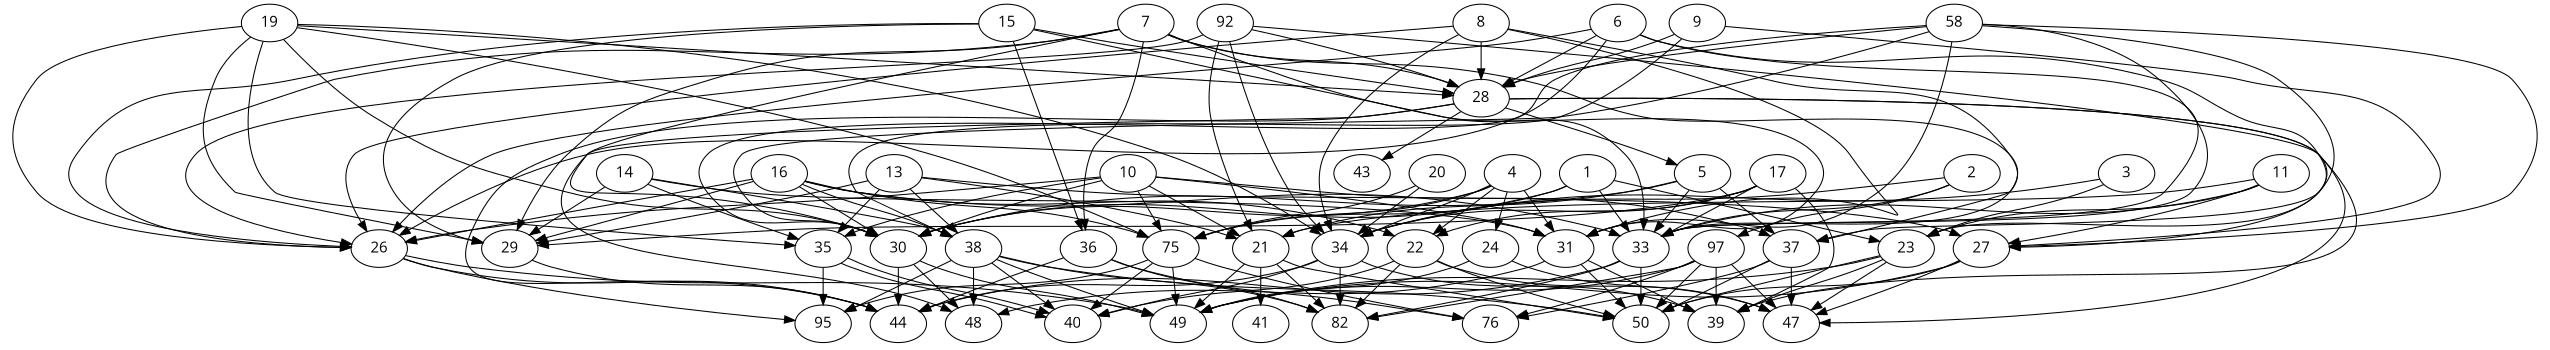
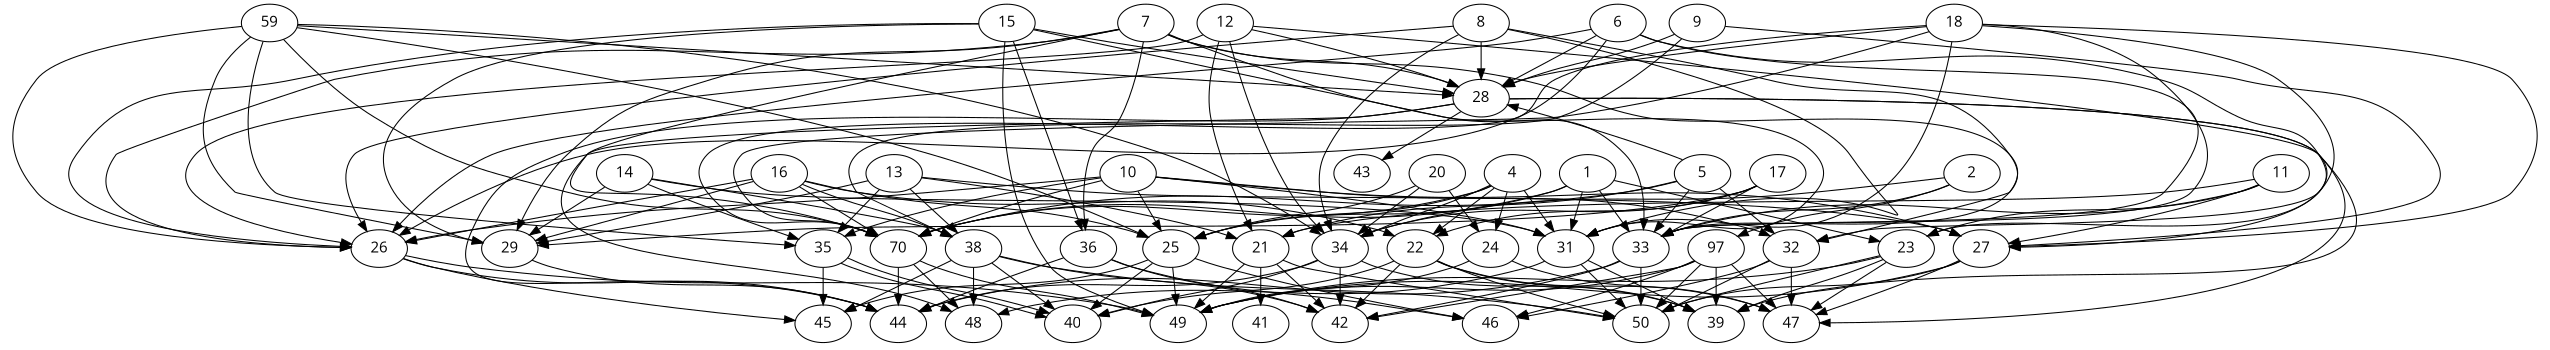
node "19": label "19" -> "59"
node "92": label "92" -> "12"
node "58": label "58" -> "18"
edge "28" -> "5": reversed
node "3": removed
edge "16" -> "33": removed
edge "1" -> "31": added
edge "20" -> "24": added
edge "10" -> "21": now "10" -> "27"
node "30": label "30" -> "70"
node "75": label "75" -> "25"
node "37": label "37" -> "32"
edge "17" -> "39": now "22" -> "39"
edge "38" -> "49": now "15" -> "49"
node "95": label "95" -> "45"
node "82": label "82" -> "42"
node "76": label "76" -> "46"
